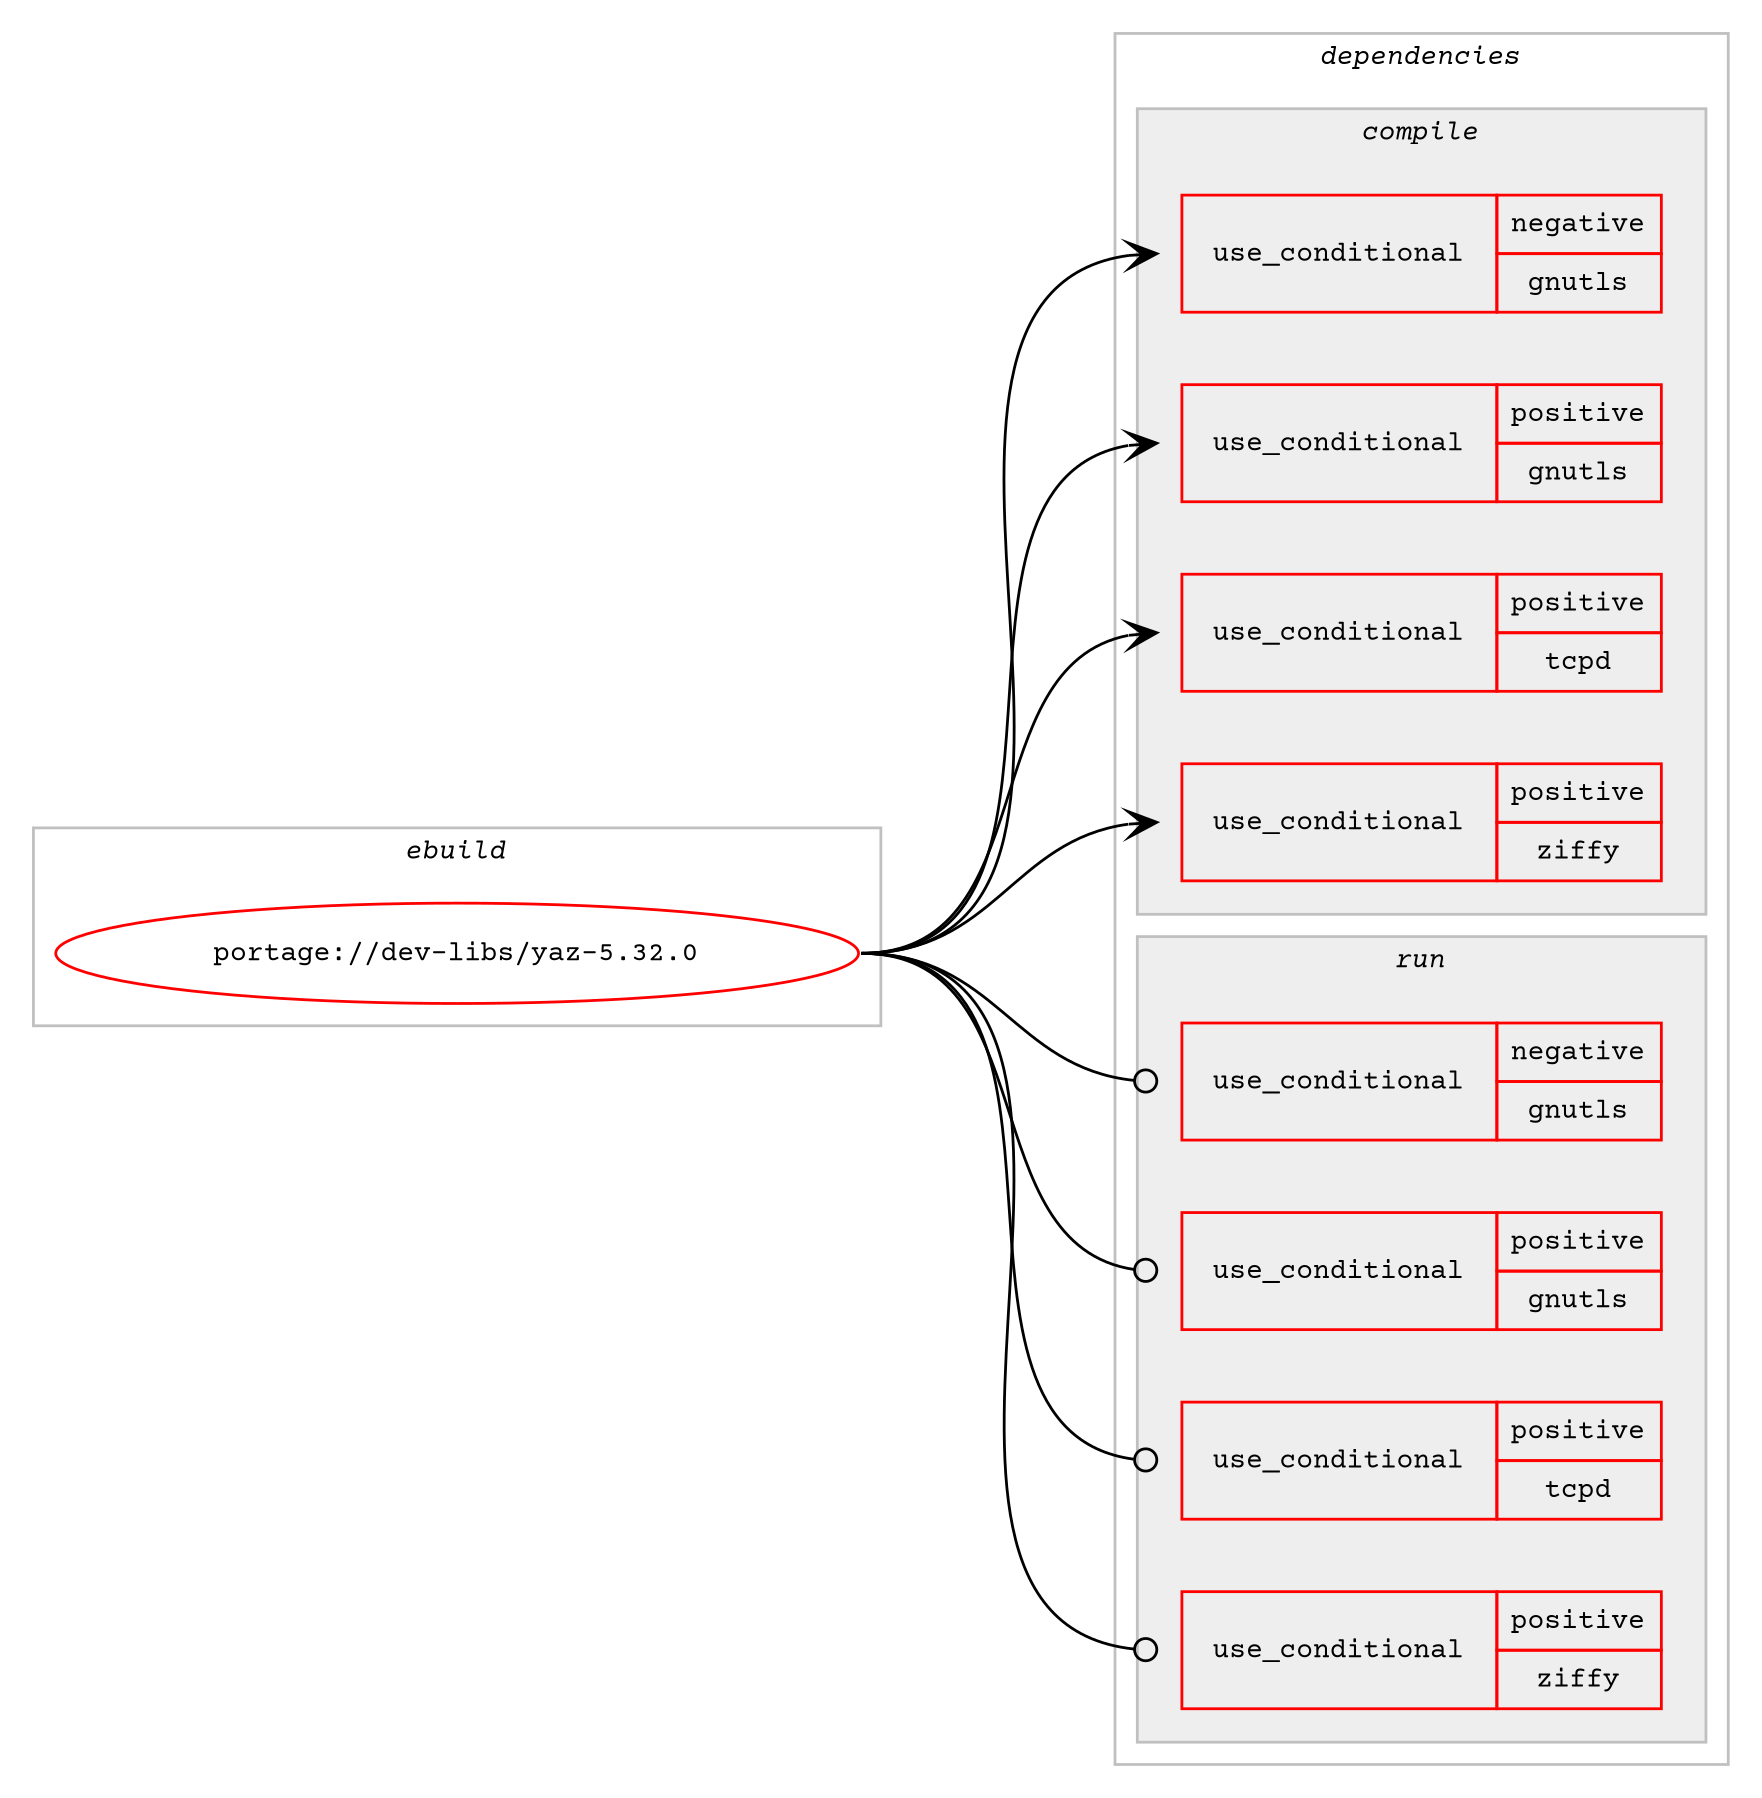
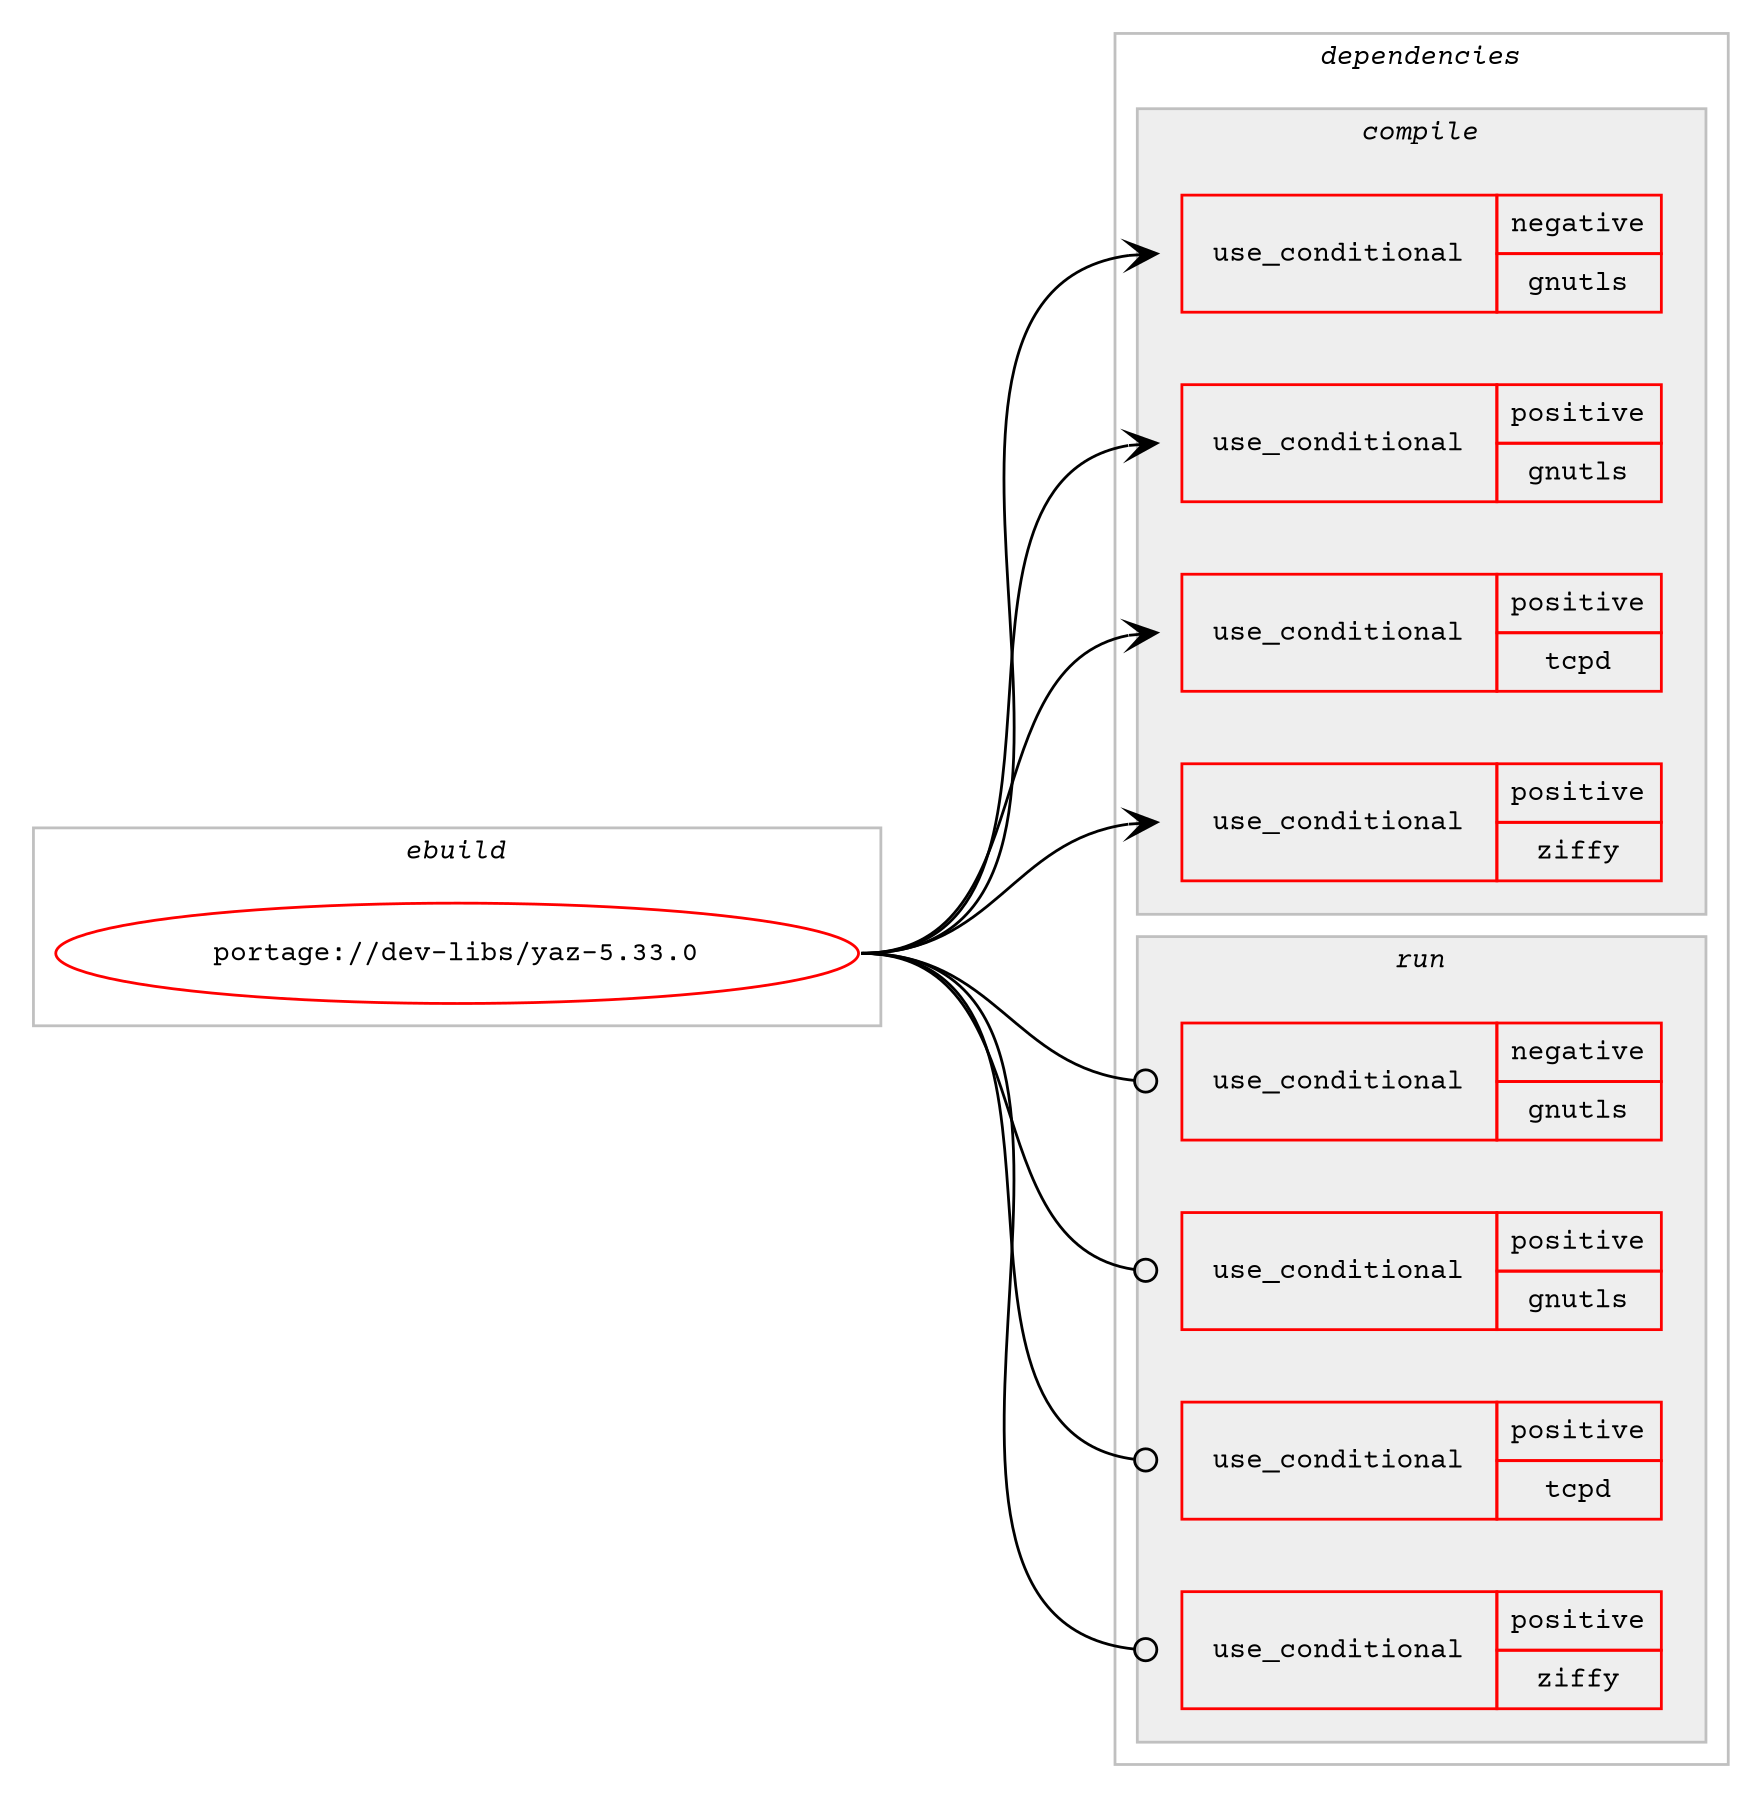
node "portage://dev-libs/yaz-5.32.0": label "portage://dev-libs/yaz-5.32.0" -> "portage://dev-libs/yaz-5.33.0"
